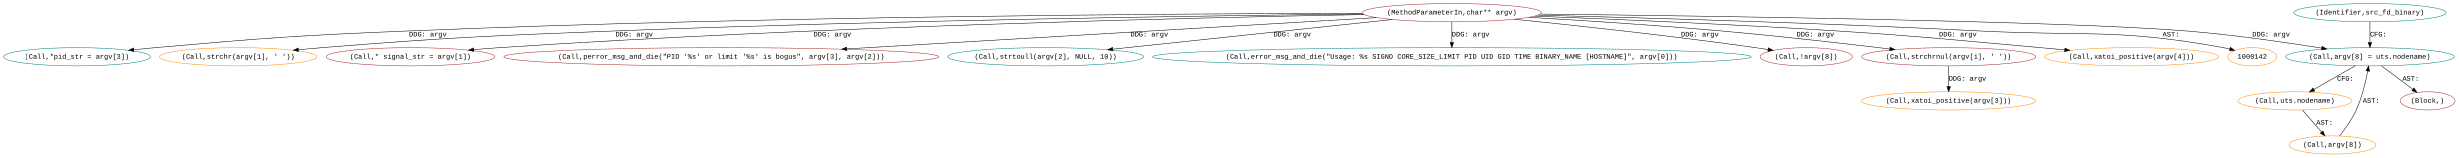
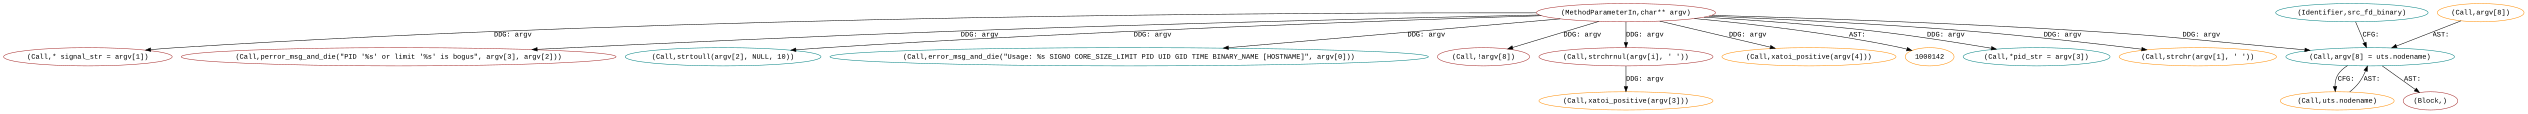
edge "(Call,uts.nodename)" -> "(Call,argv[8])": now "(Call,uts.nodename)" -> "(Call,argv[8] = uts.nodename)"
